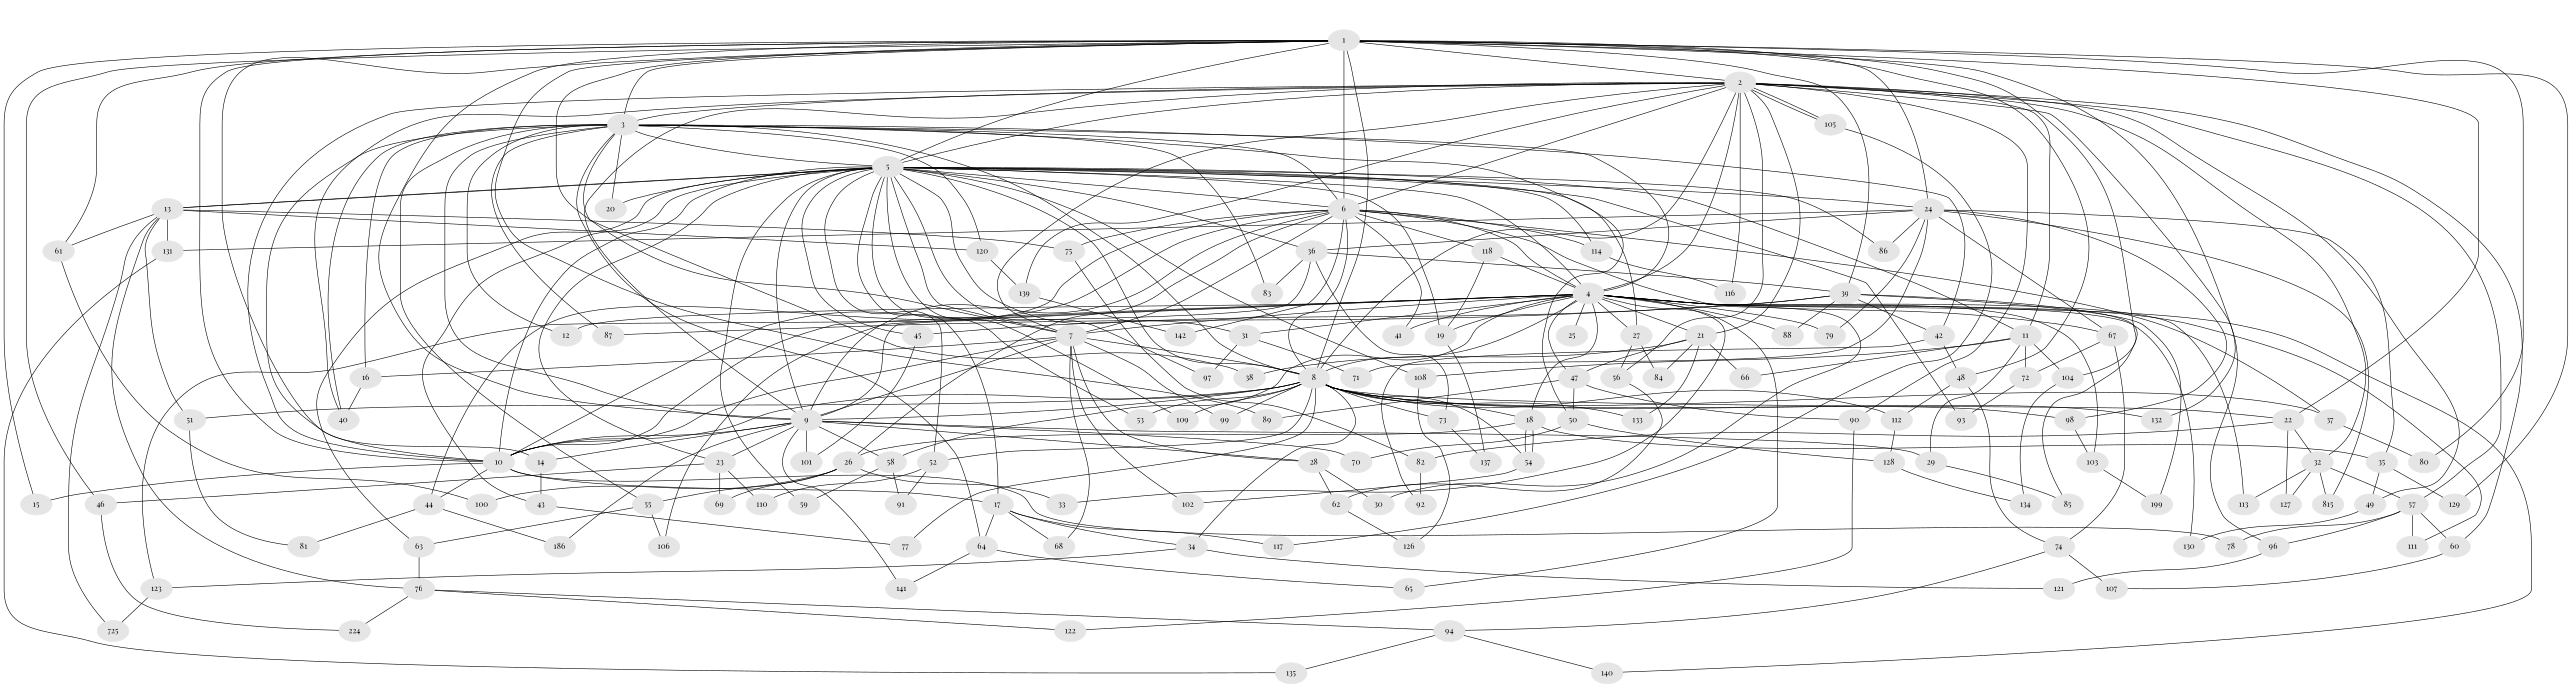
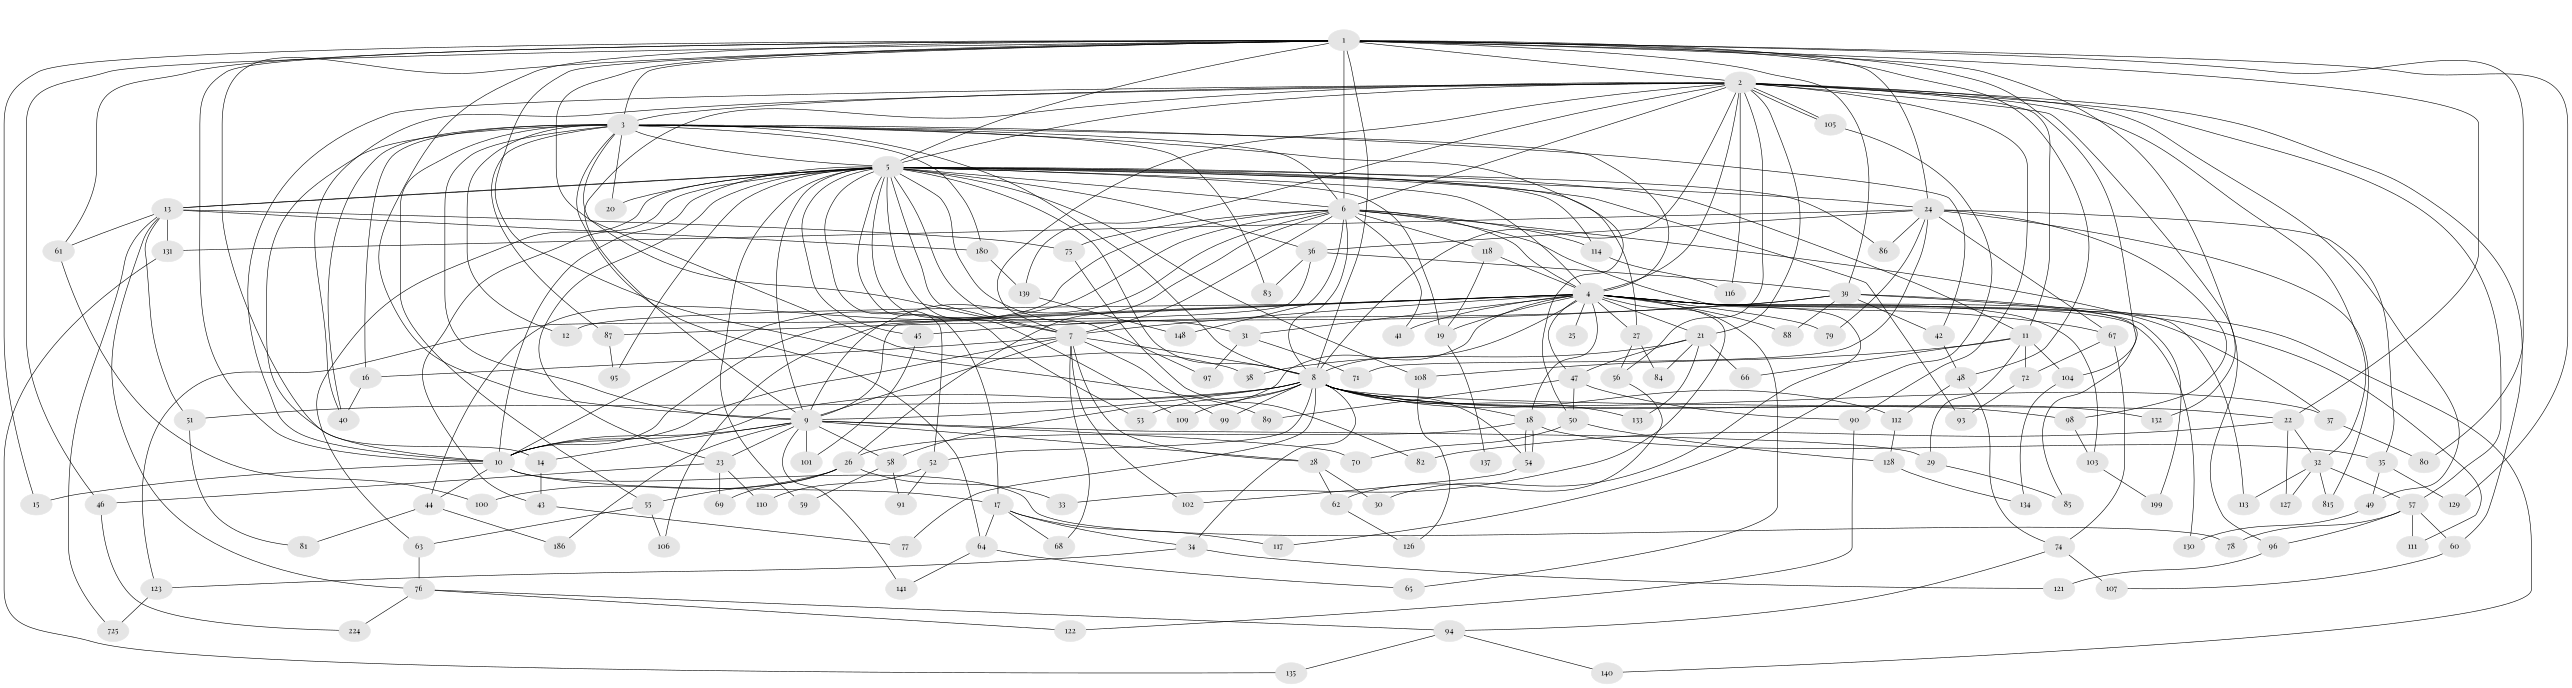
node "120": label "120" -> "180"
node "142": label "142" -> "148"
node "95": added
node "73": removed
node "92": removed
